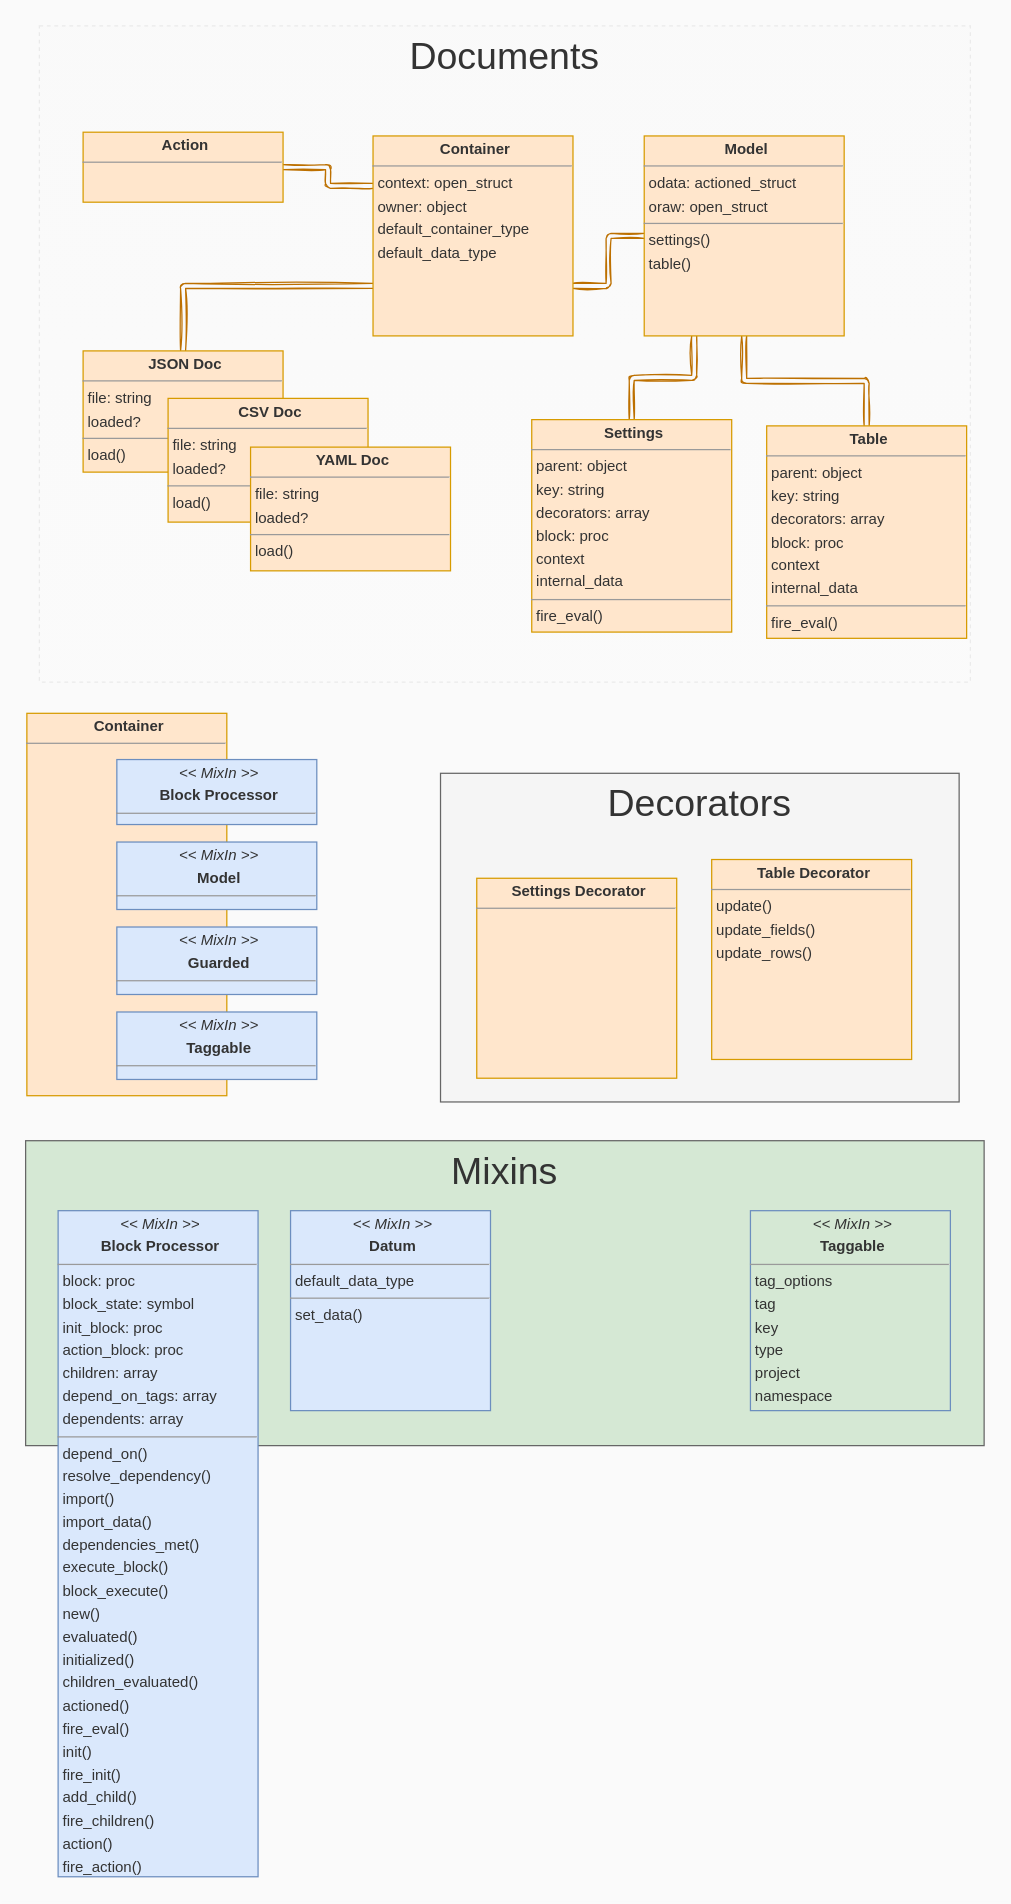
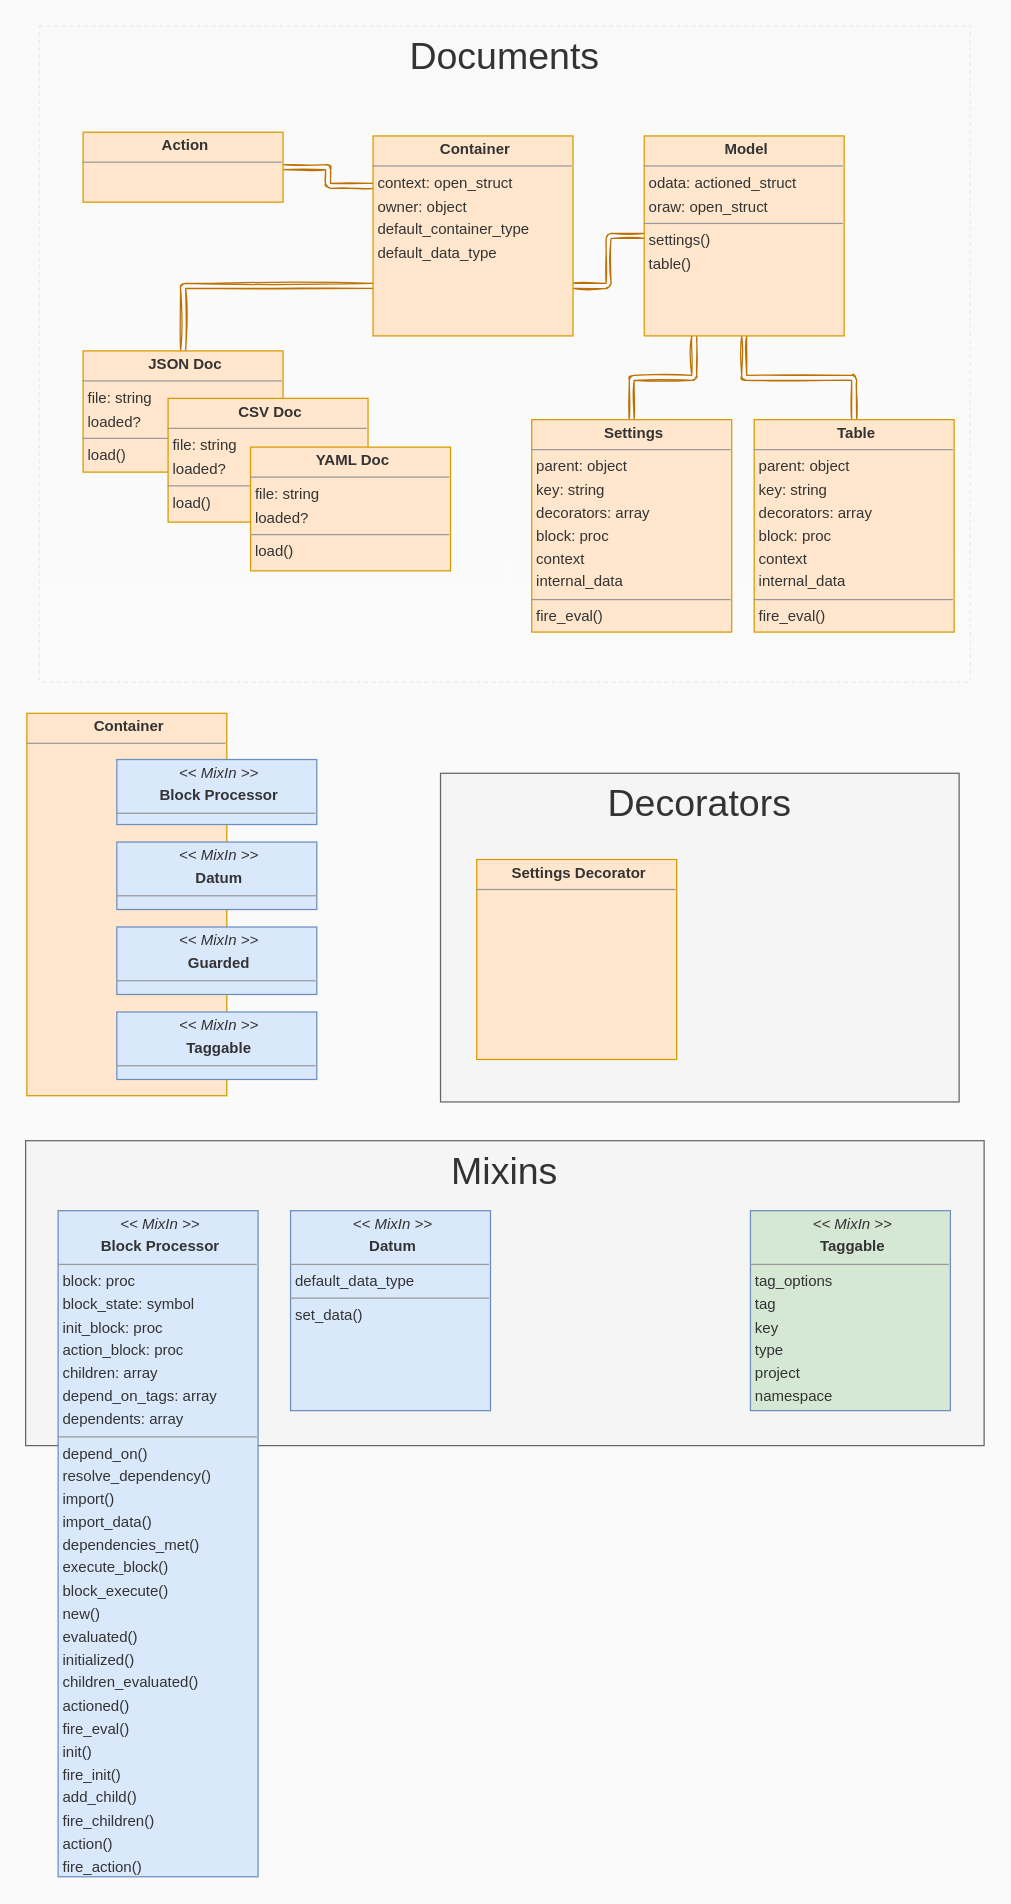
node "Table parent: object key: string decorators: array block: proc context internal_data fire_eval()": moved (867, 532) -> (854, 526)
node "<< MixIn >> Model": label "<< MixIn >> Model" -> "<< MixIn >> Datum"
node "Table Decorator update() update_fields() update_rows()": removed
node "Settings Decorator": moved (577, 978) -> (577, 959)
node "Mixins": fillcolor #d5e8d4 -> #f5f5f5
